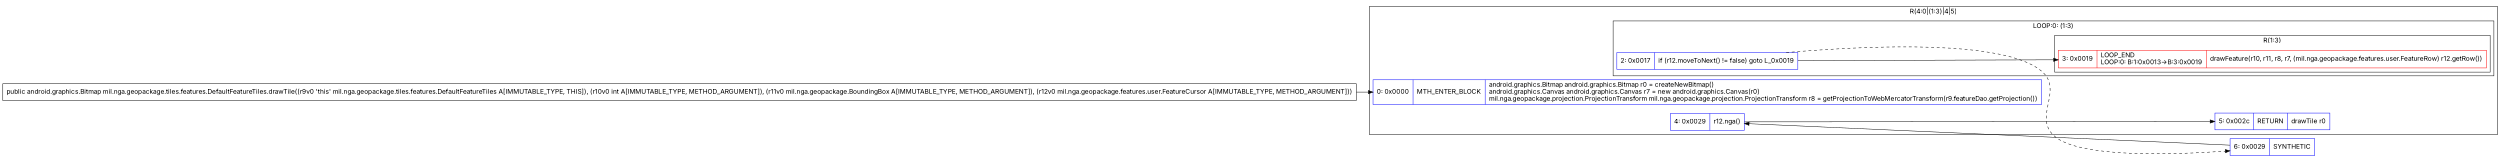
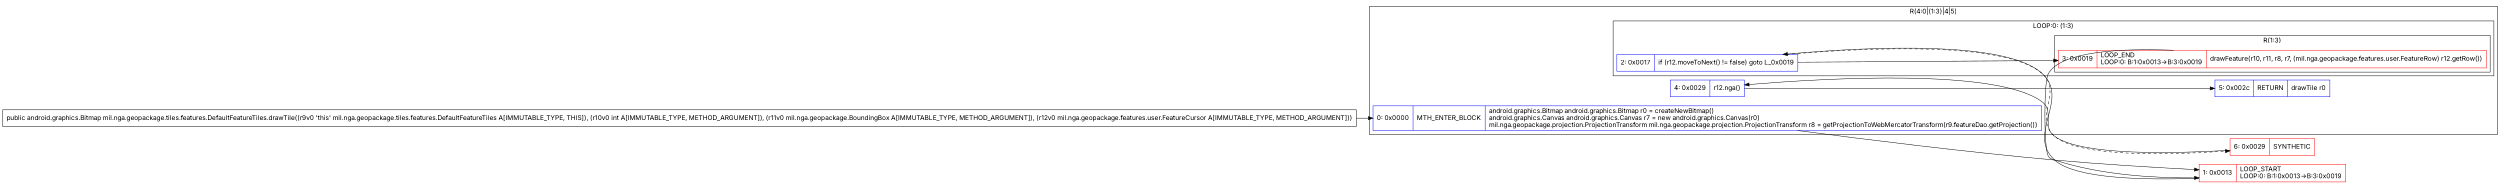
node "6: 0x0029": color blue -> red
node "1: 0x0013": added
